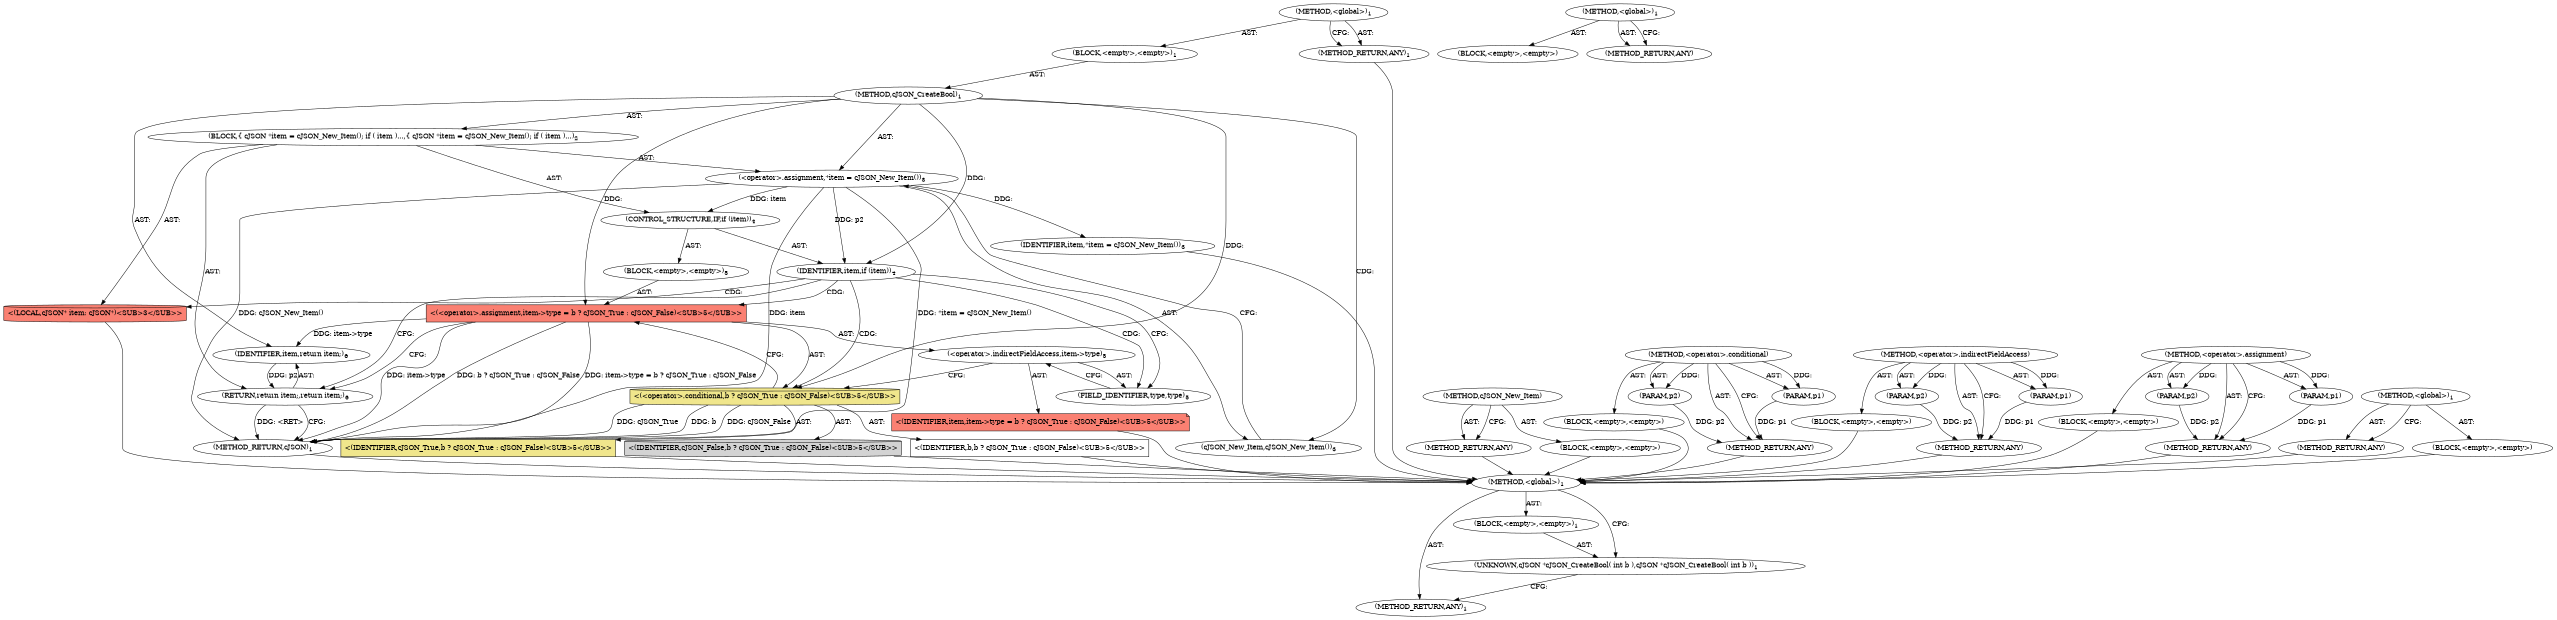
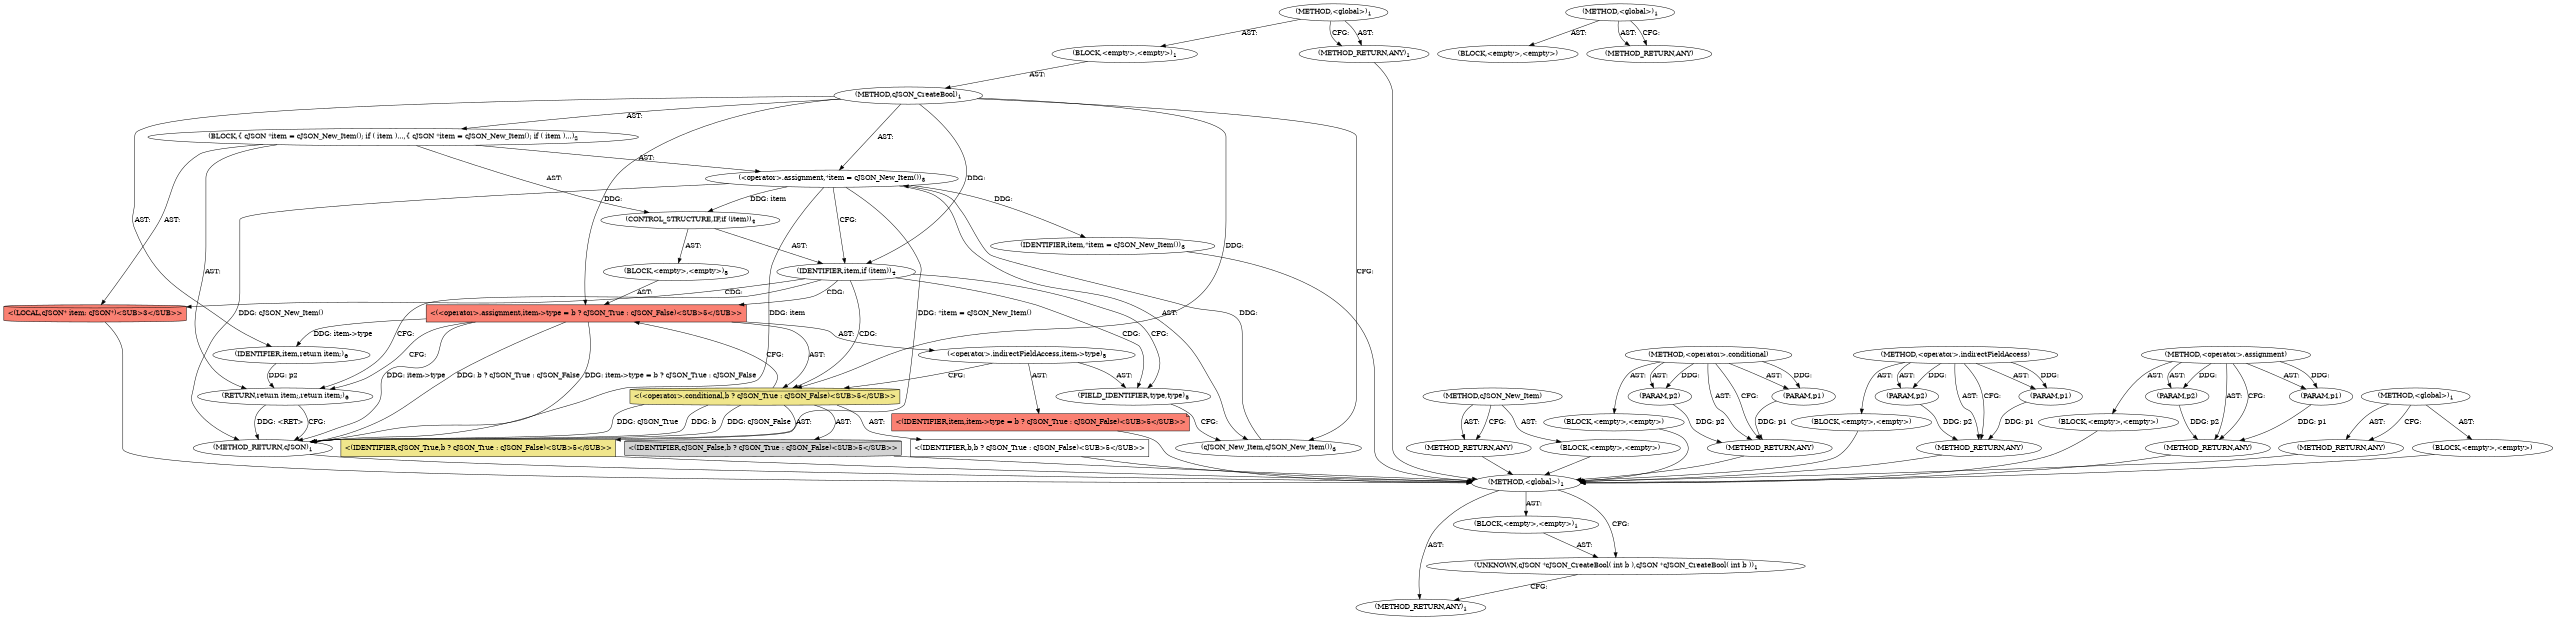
edge "(<operator>.assignment,*item = cJSON_New_Item())" -> "(IDENTIFIER,item,if (item))": label "DDG: p2" -> "CFG: "
edge "(METHOD,cJSON_CreateBool)" -> "(cJSON_New_Item,cJSON_New_Item())": label "CDG: " -> "CFG: "
edge "(cJSON_New_Item,cJSON_New_Item())" -> "(<operator>.assignment,*item = cJSON_New_Item())": label "CFG: " -> "DDG: "
edge "(FIELD_IDENTIFIER,type,type)" -> "(<operator>.indirectFieldAccess,item->type)": now "(FIELD_IDENTIFIER,type,type)" -> "(cJSON_New_Item,cJSON_New_Item())"
edge "(RETURN,return item;,return item;)" -> "(IDENTIFIER,item,return item;)": removed, label "AST:"
